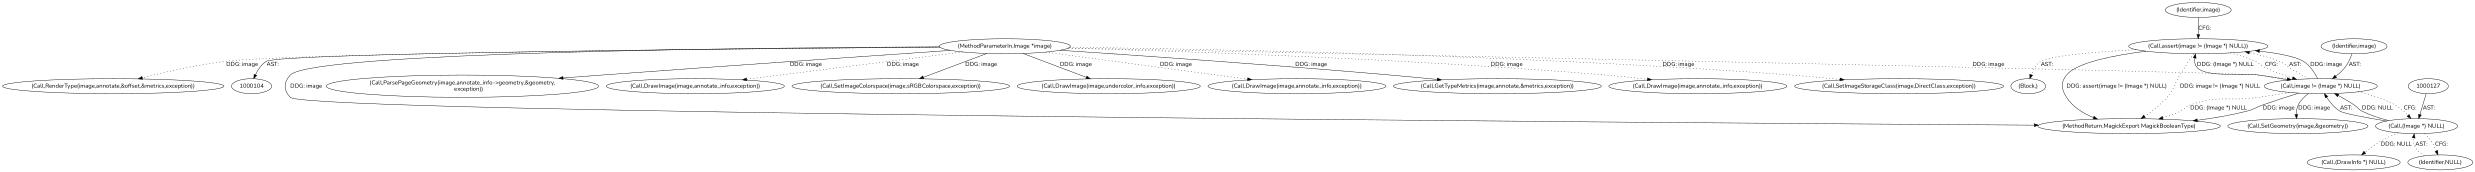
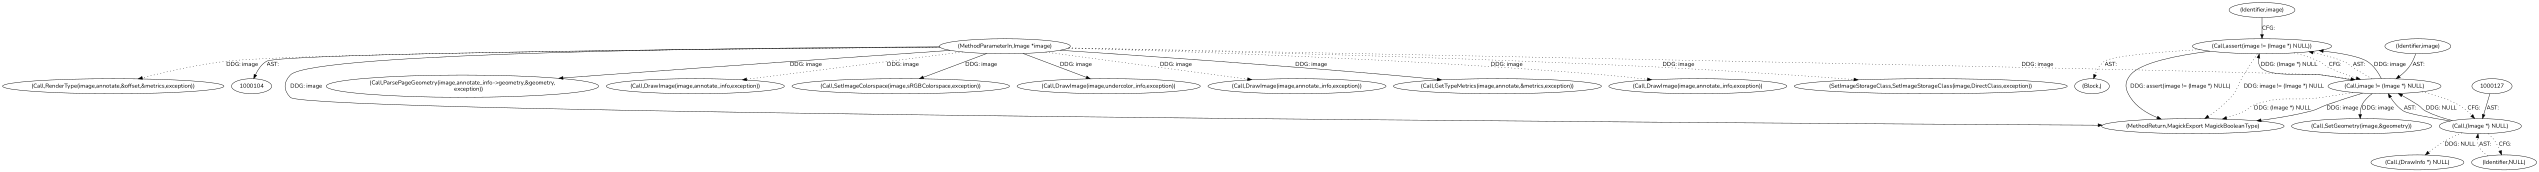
node "(Call,SetImageStorageClass(image,DirectClass,exception))": label "(Call,SetImageStorageClass(image,DirectClass,exception))" -> "(SetImageStorageClass,SetImageStorageClass(image,DirectClass,exception))"
